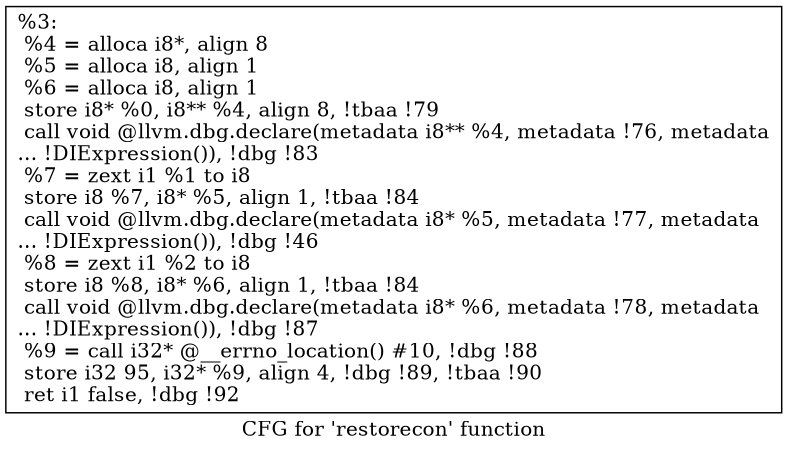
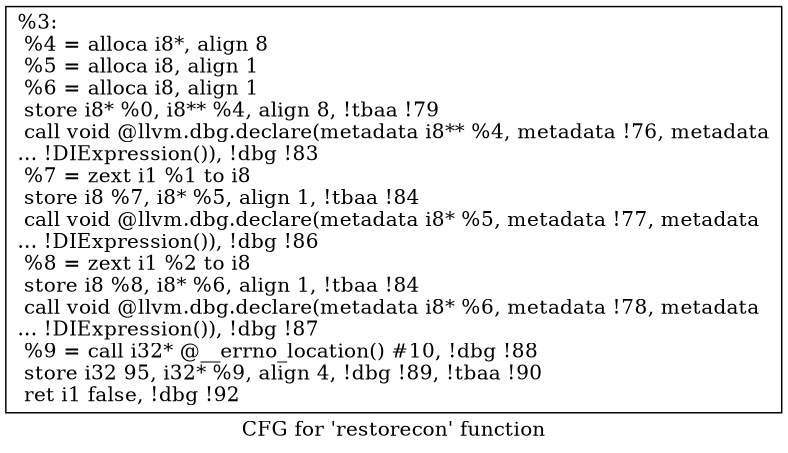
node "%3:": text "... !DIExpression()), !dbg !46" -> "... !DIExpression()), !dbg !86"
